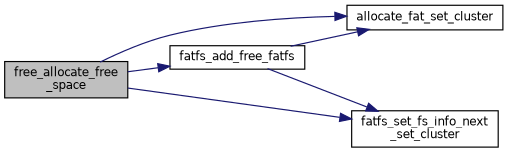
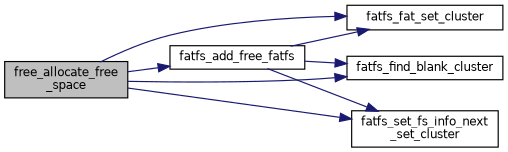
node "allocate_fat_set_cluster": label "allocate_fat_set_cluster" -> "fatfs_fat_set_cluster"
node "fatfs_find_blank_cluster": added
